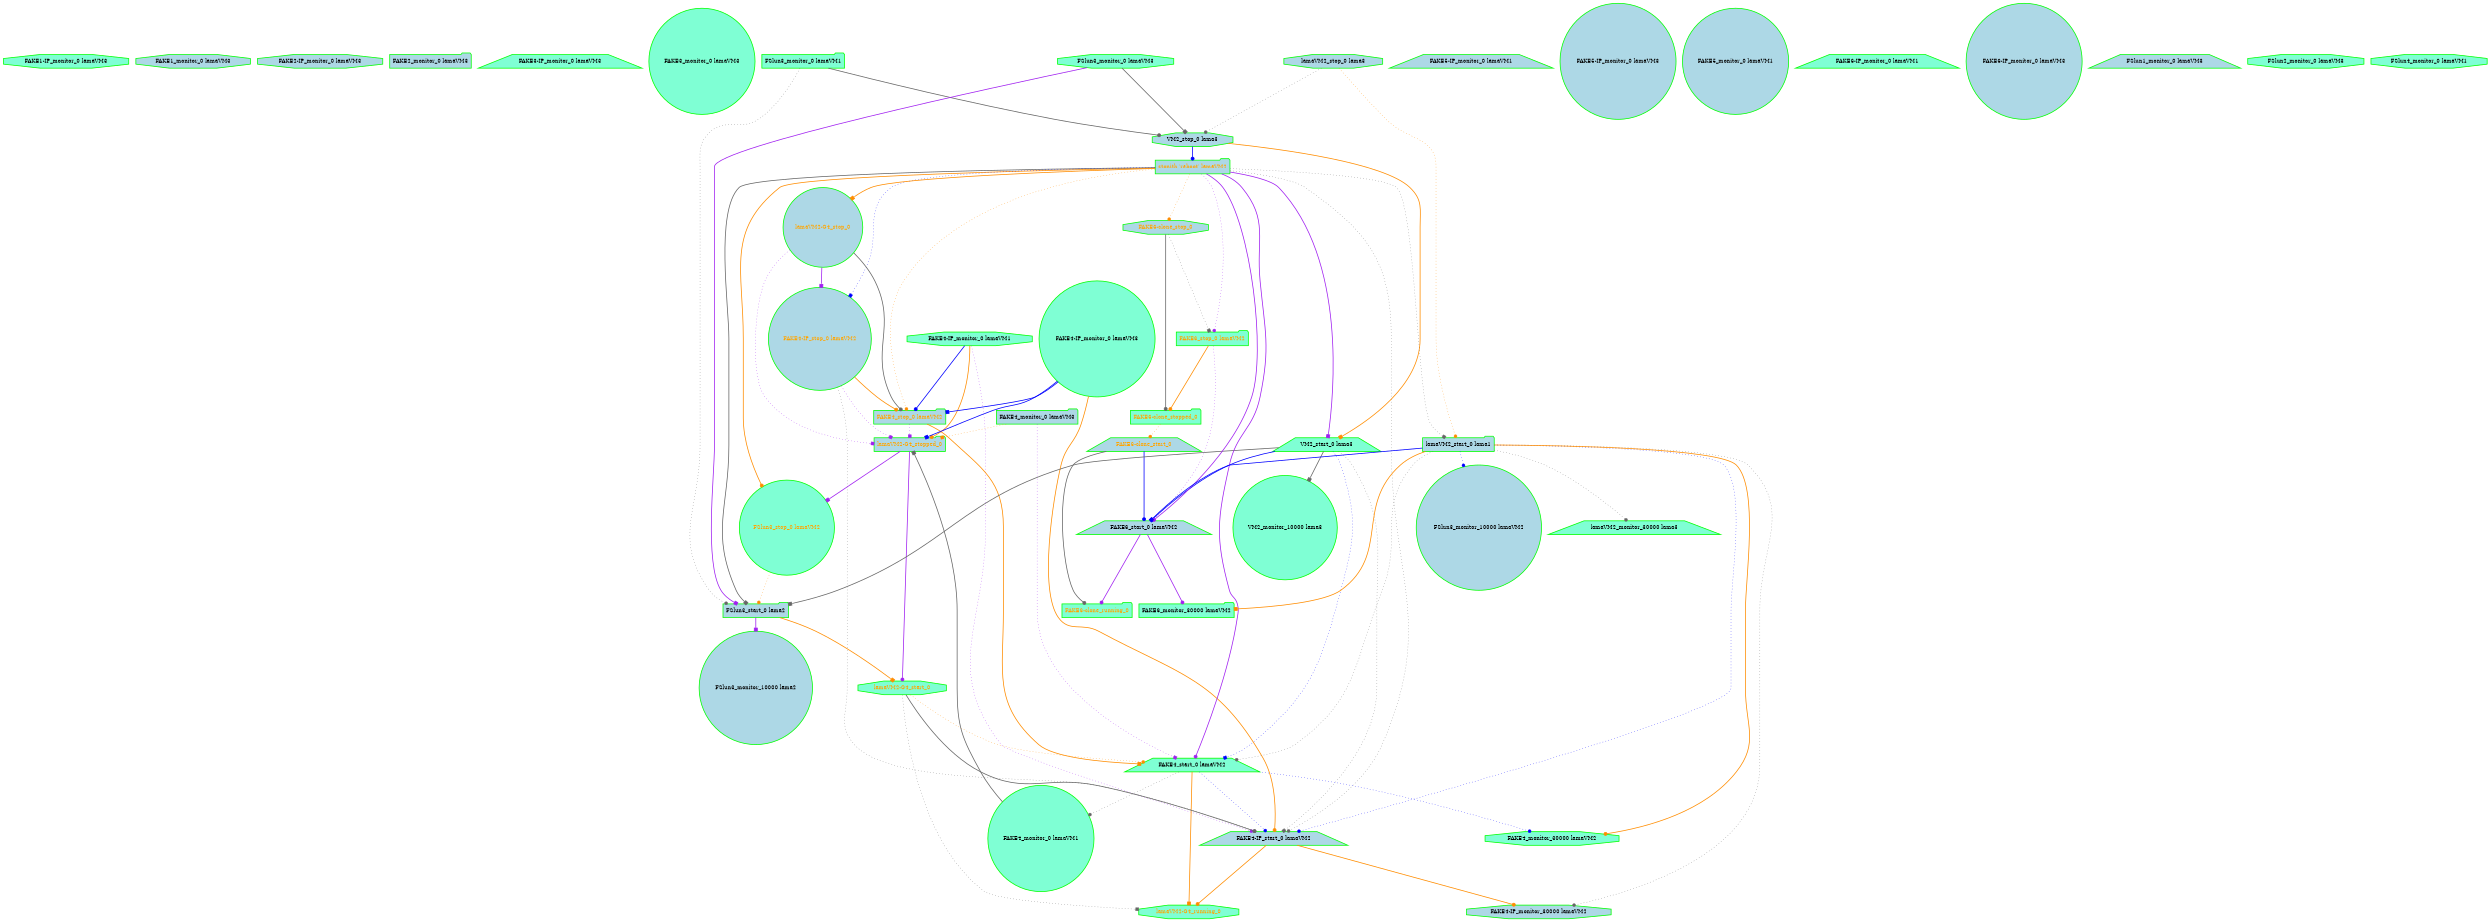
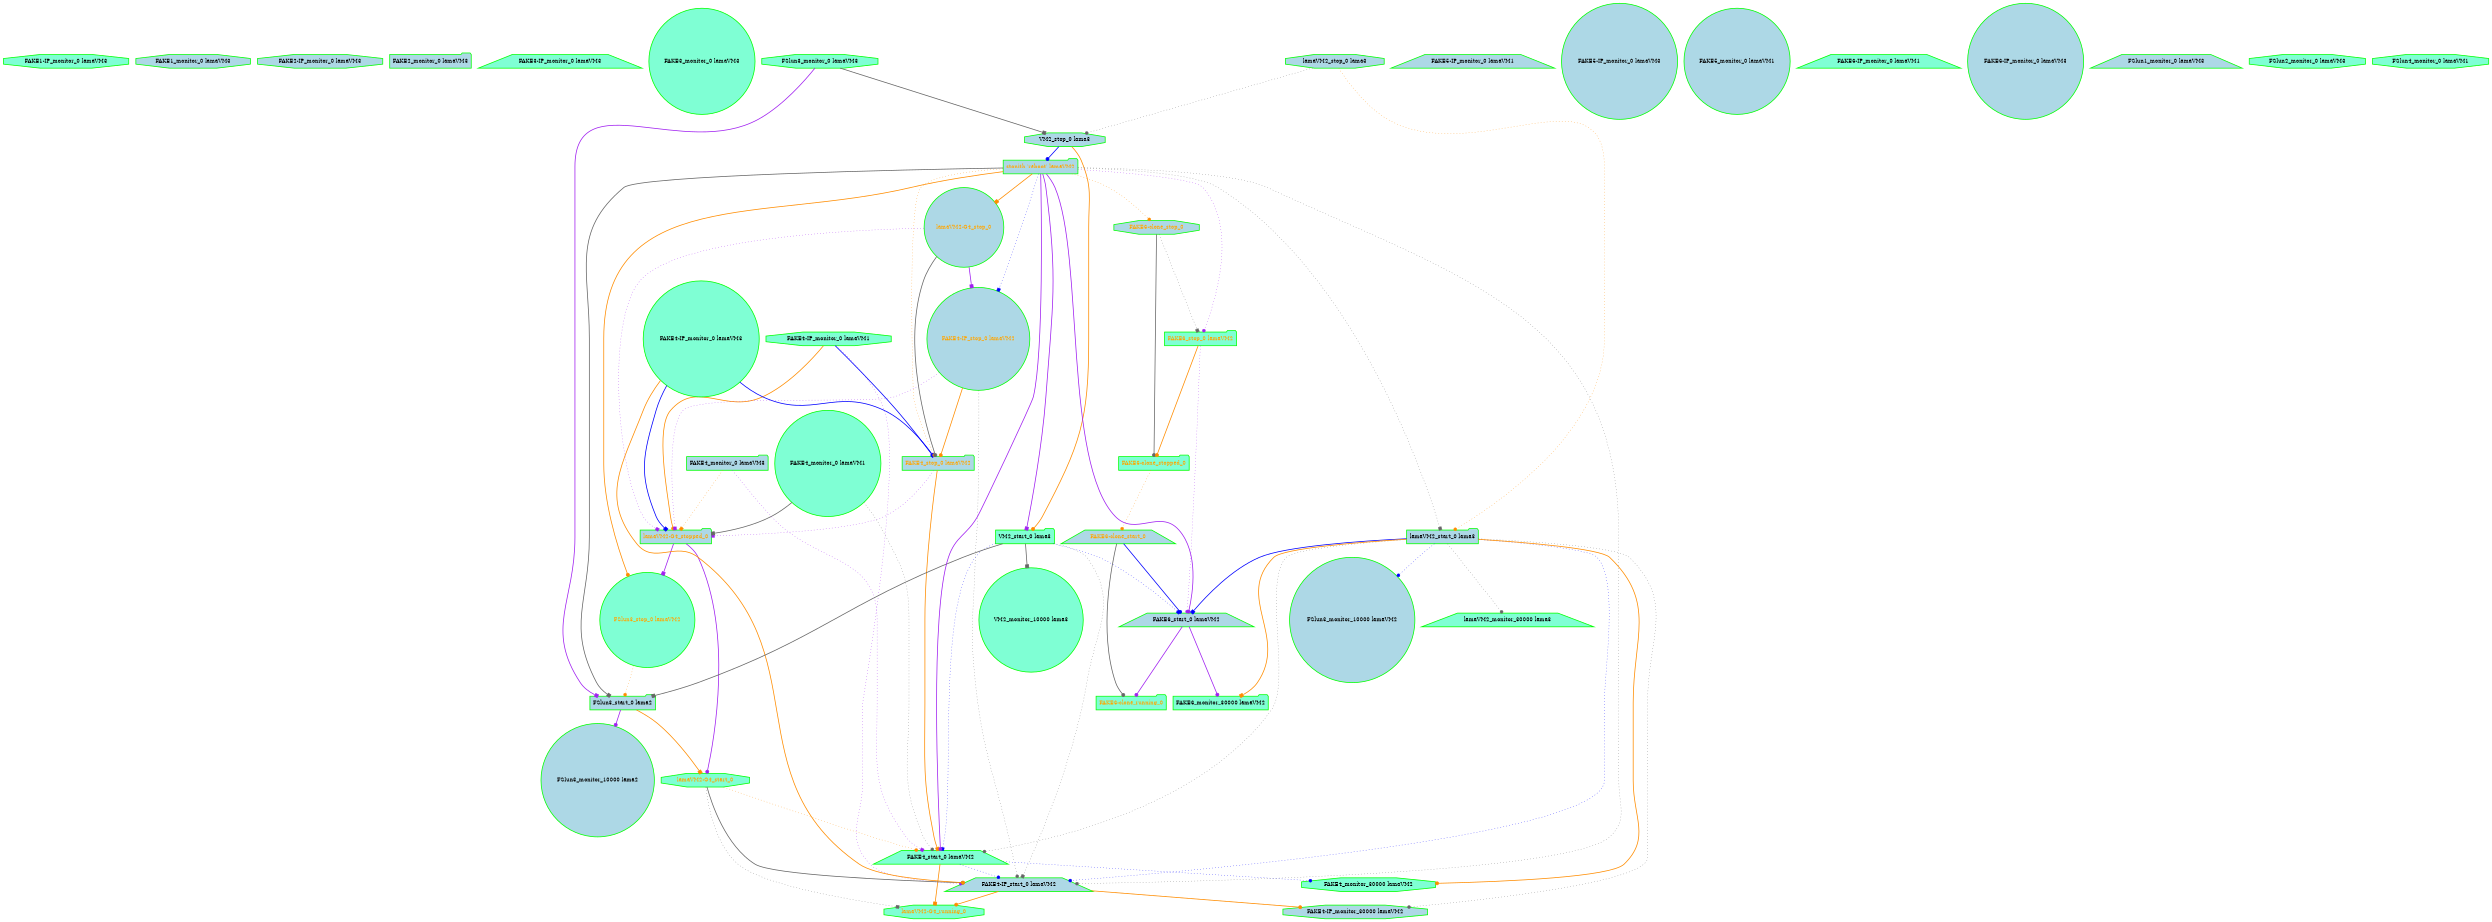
node "FSlun3_monitor_0 lamaVM1": removed
edge "VM2_stop_0 lama3" -> "VM2_start_0 lama3": arrowhead box -> dot
node "VM2_start_0 lama3": shape trapezium -> folder
node "lamaVM2_start_0 lama1": label "lamaVM2_start_0 lama1" -> "lamaVM2_start_0 lama3"
edge "VM2_start_0 lama3" -> "FAKE6_start_0 lamaVM2": style bold -> dotted
edge "FSlun3_start_0 lama2" -> "FSlun3_monitor_10000 lama2": arrowhead box -> dot
edge "FAKE4_start_0 lamaVM2" -> "FAKE4_monitor_0 lamaVM1": reversed
